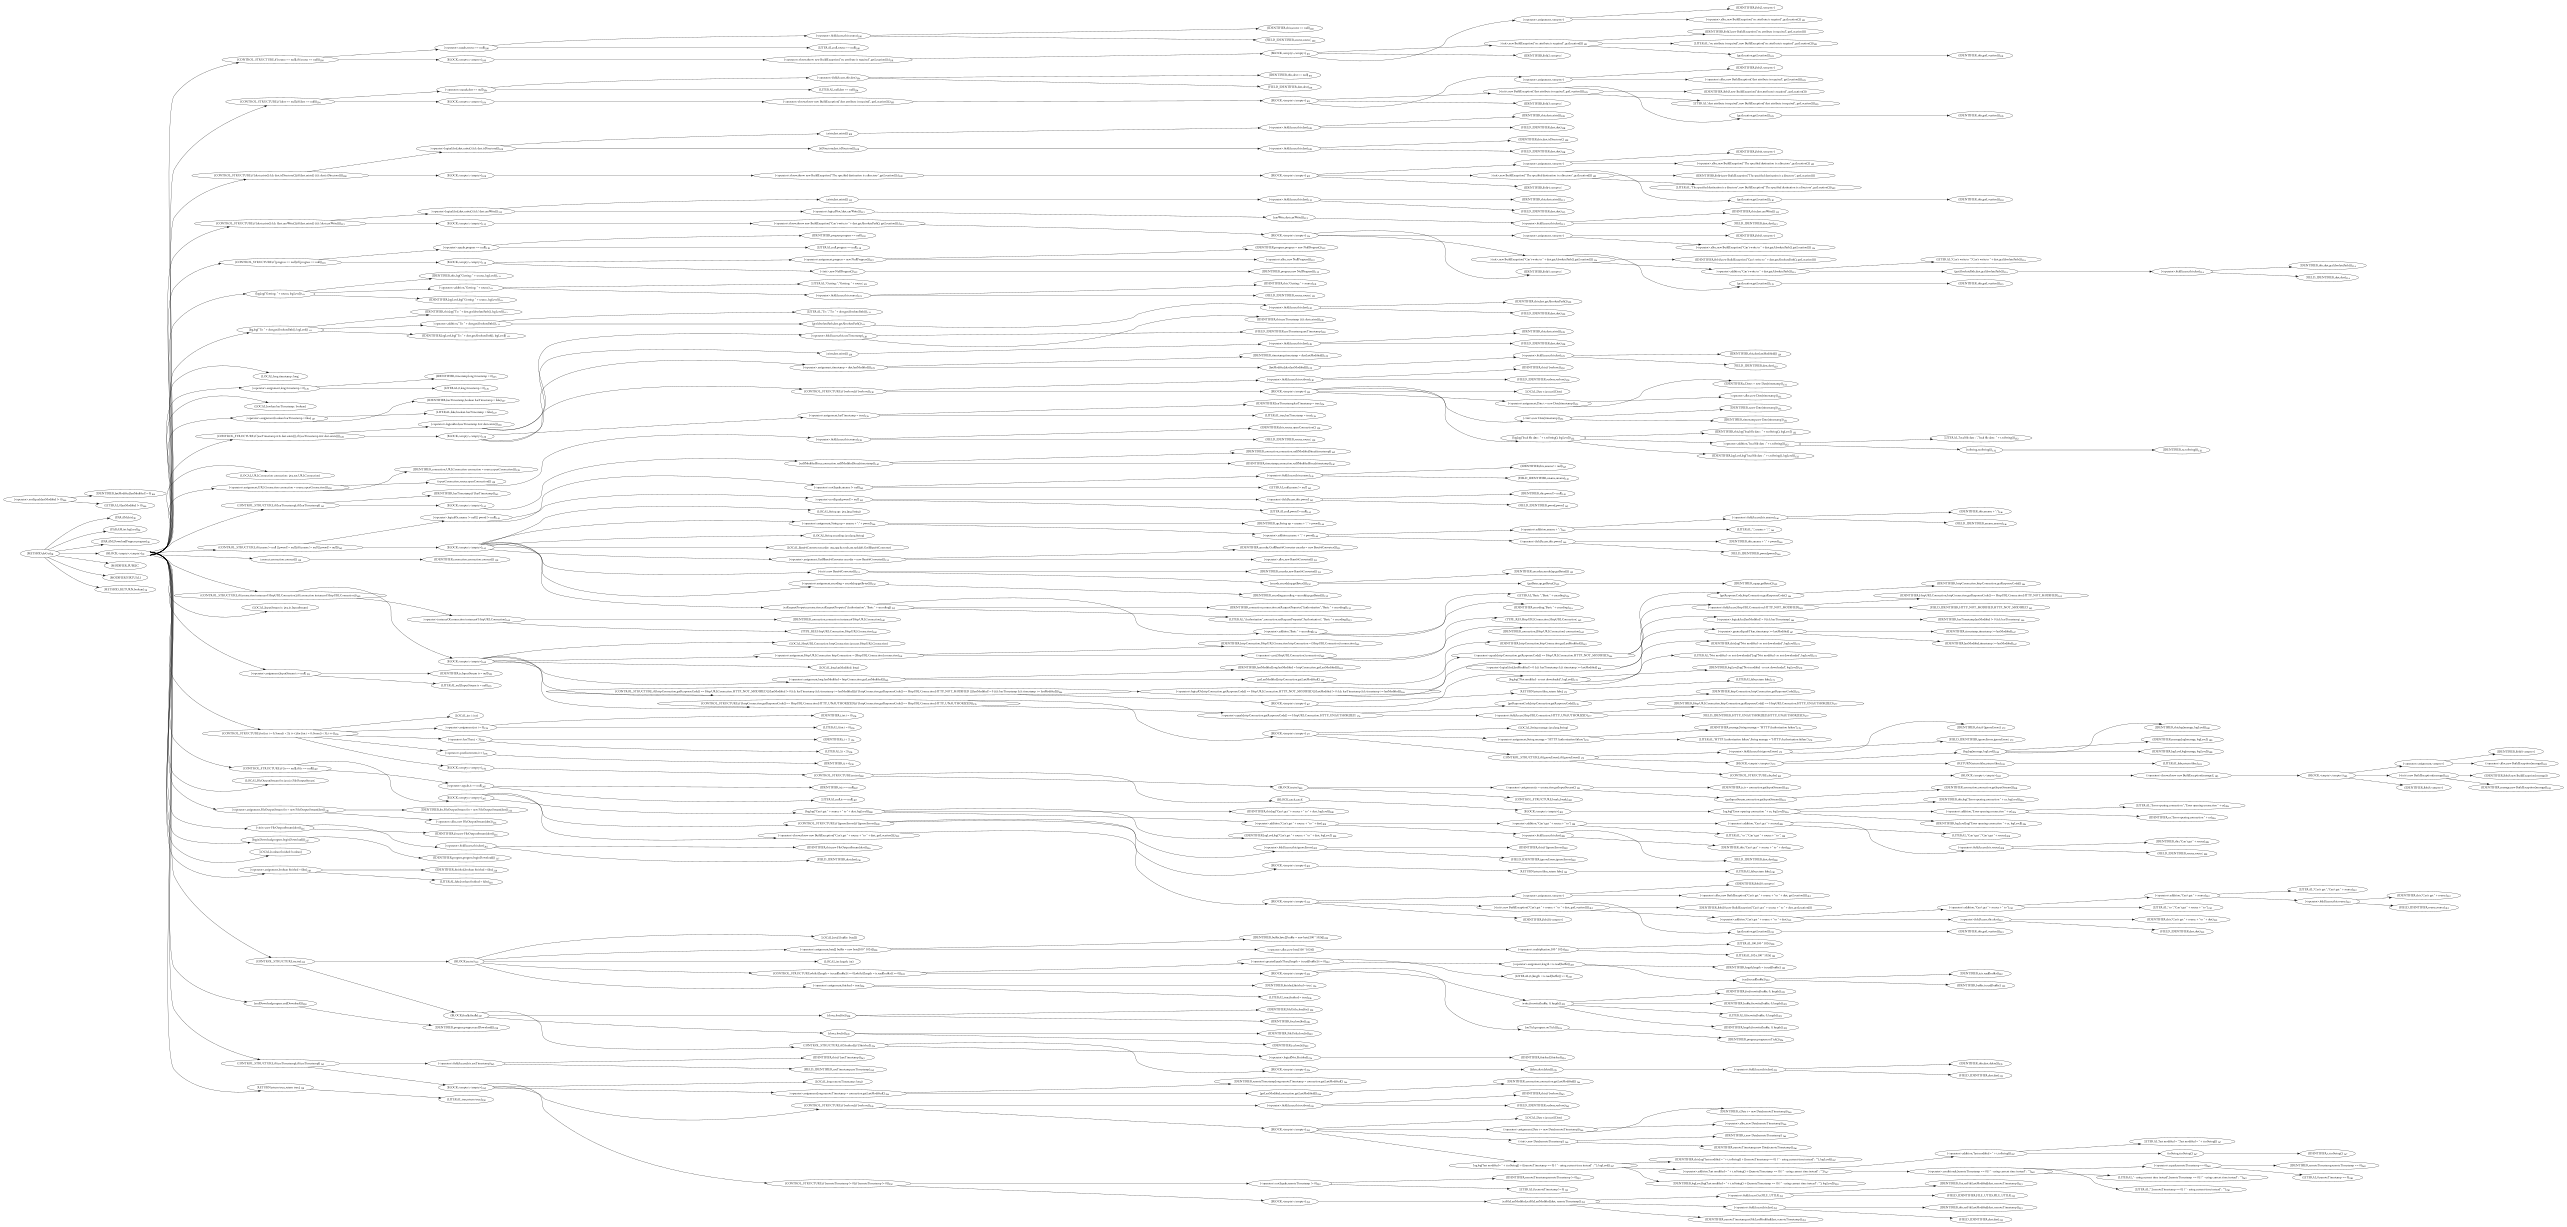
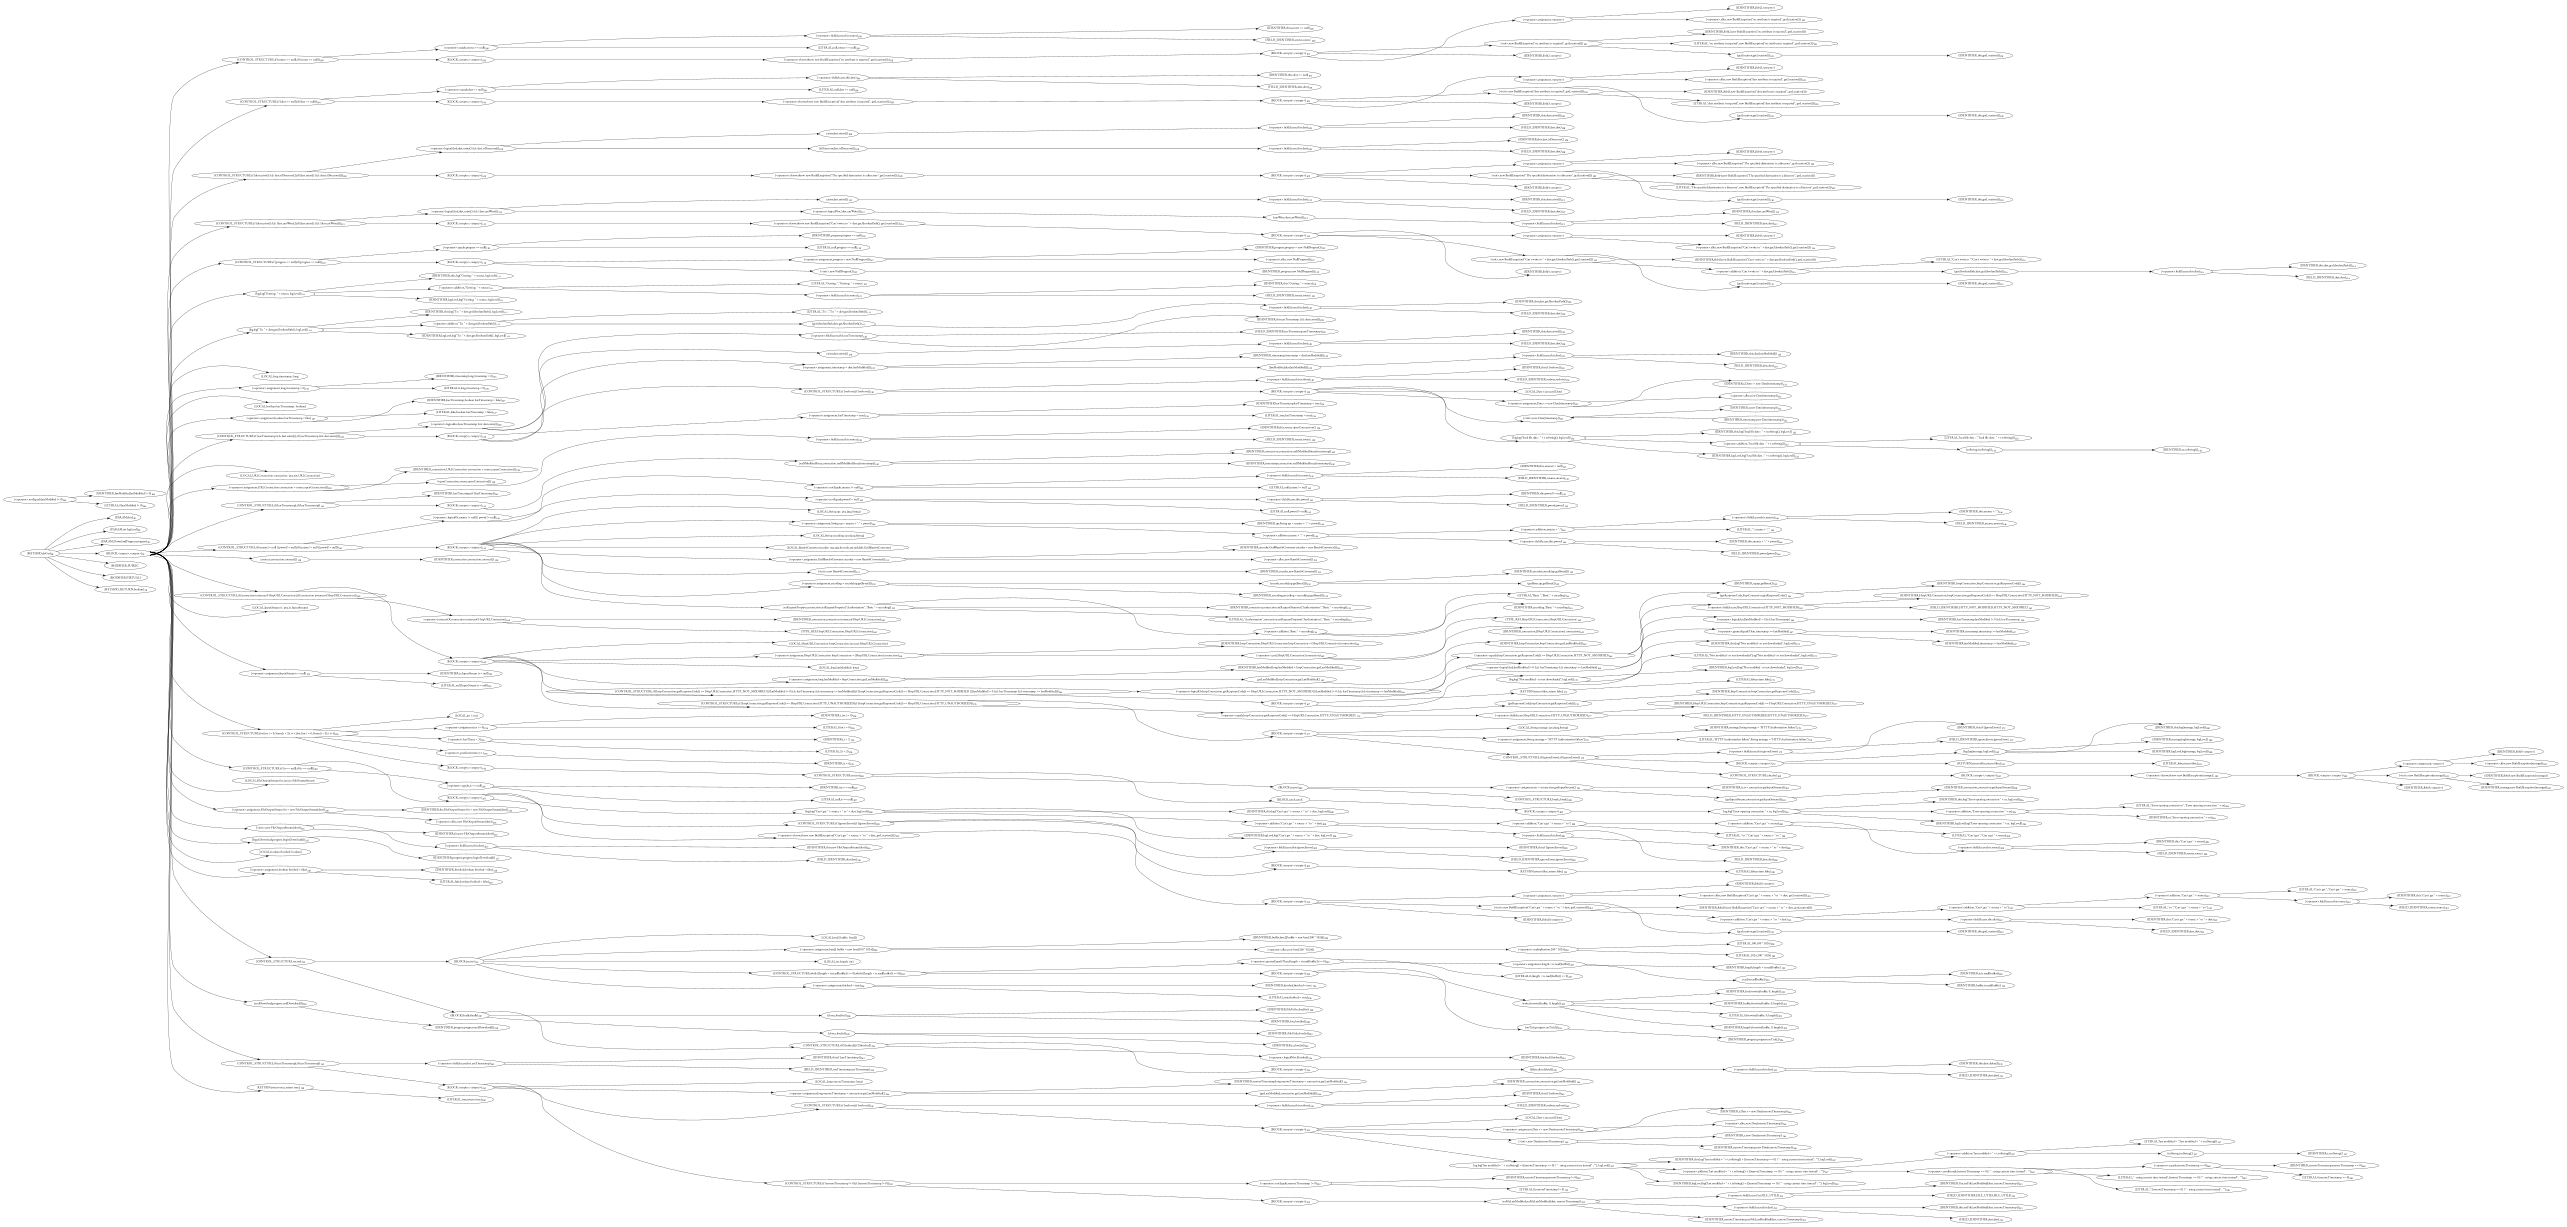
edge "(<init>,new Date(timestamp))" -> "(IDENTIFIER,timestamp,new Date(timestamp))": reversed
edge "(<init>,new Base64Converter())" -> "(encode,encode(up.getBytes()))": now "(<operator>.assignment,encoding = encode(up.getBytes()))" -> "(encode,encode(up.getBytes()))"
